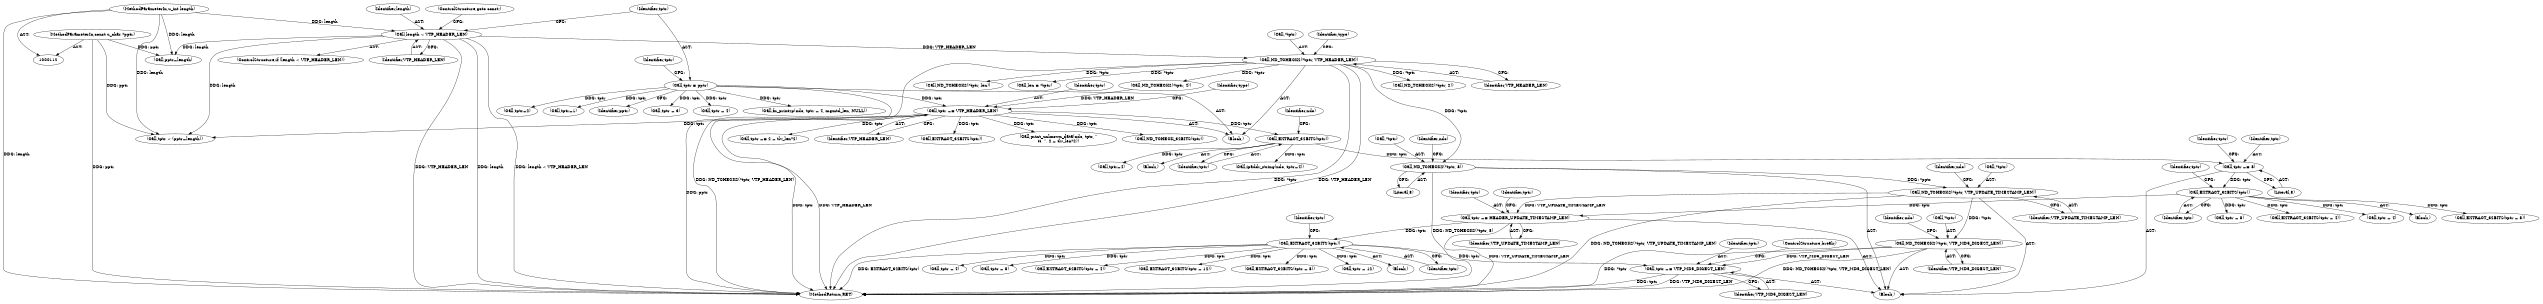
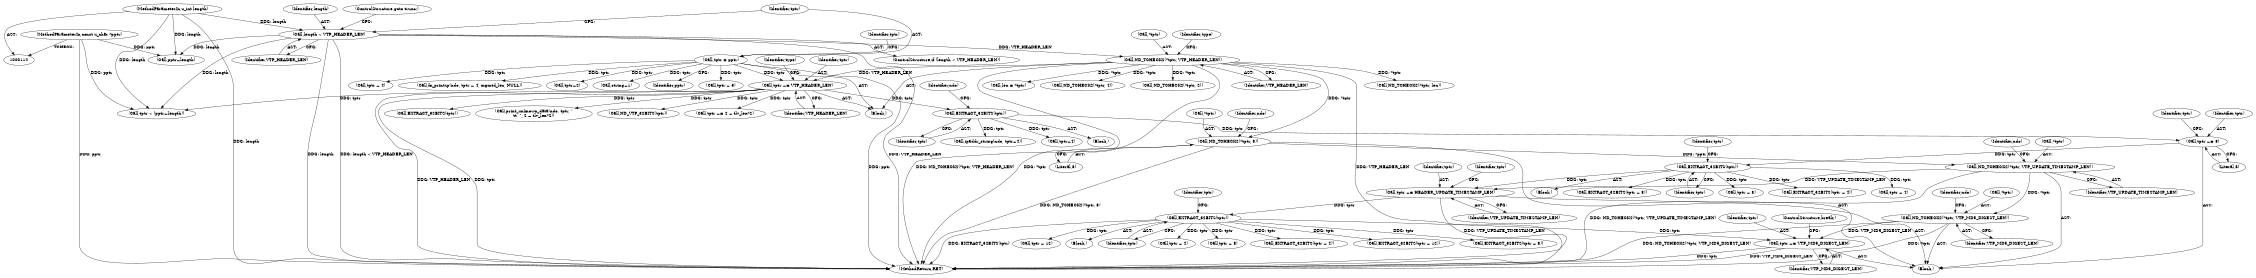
node "(ControlStructure,goto const;)": label "(ControlStructure,goto const;)" -> "(ControlStructure,goto trunc;)"
edge "(MethodParameterIn,const u_char *pptr)" -> "1000112": label "AST: " -> "TCHECK: "
edge "(Call,ND_TCHECK2(*tptr, 4))" -> "(Call,tptr += VTP_HEADER_LEN)": now "(Call,ND_TCHECK2(*tptr, VTP_HEADER_LEN))" -> "(Call,tptr += VTP_HEADER_LEN)"
node "(Call,tptr+1)": label "(Call,tptr+1)" -> "(Call,string+1)"
node "(Call,ND_TCHECK_32BITS(tptr))": label "(Call,ND_TCHECK_32BITS(tptr))" -> "(Call,ND_VTP_32BITS(tptr))"
